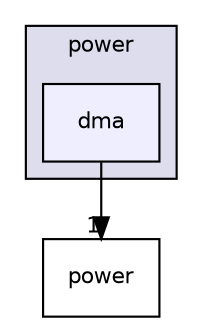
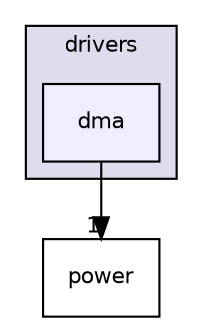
cluster "power": label "power" -> "drivers"
